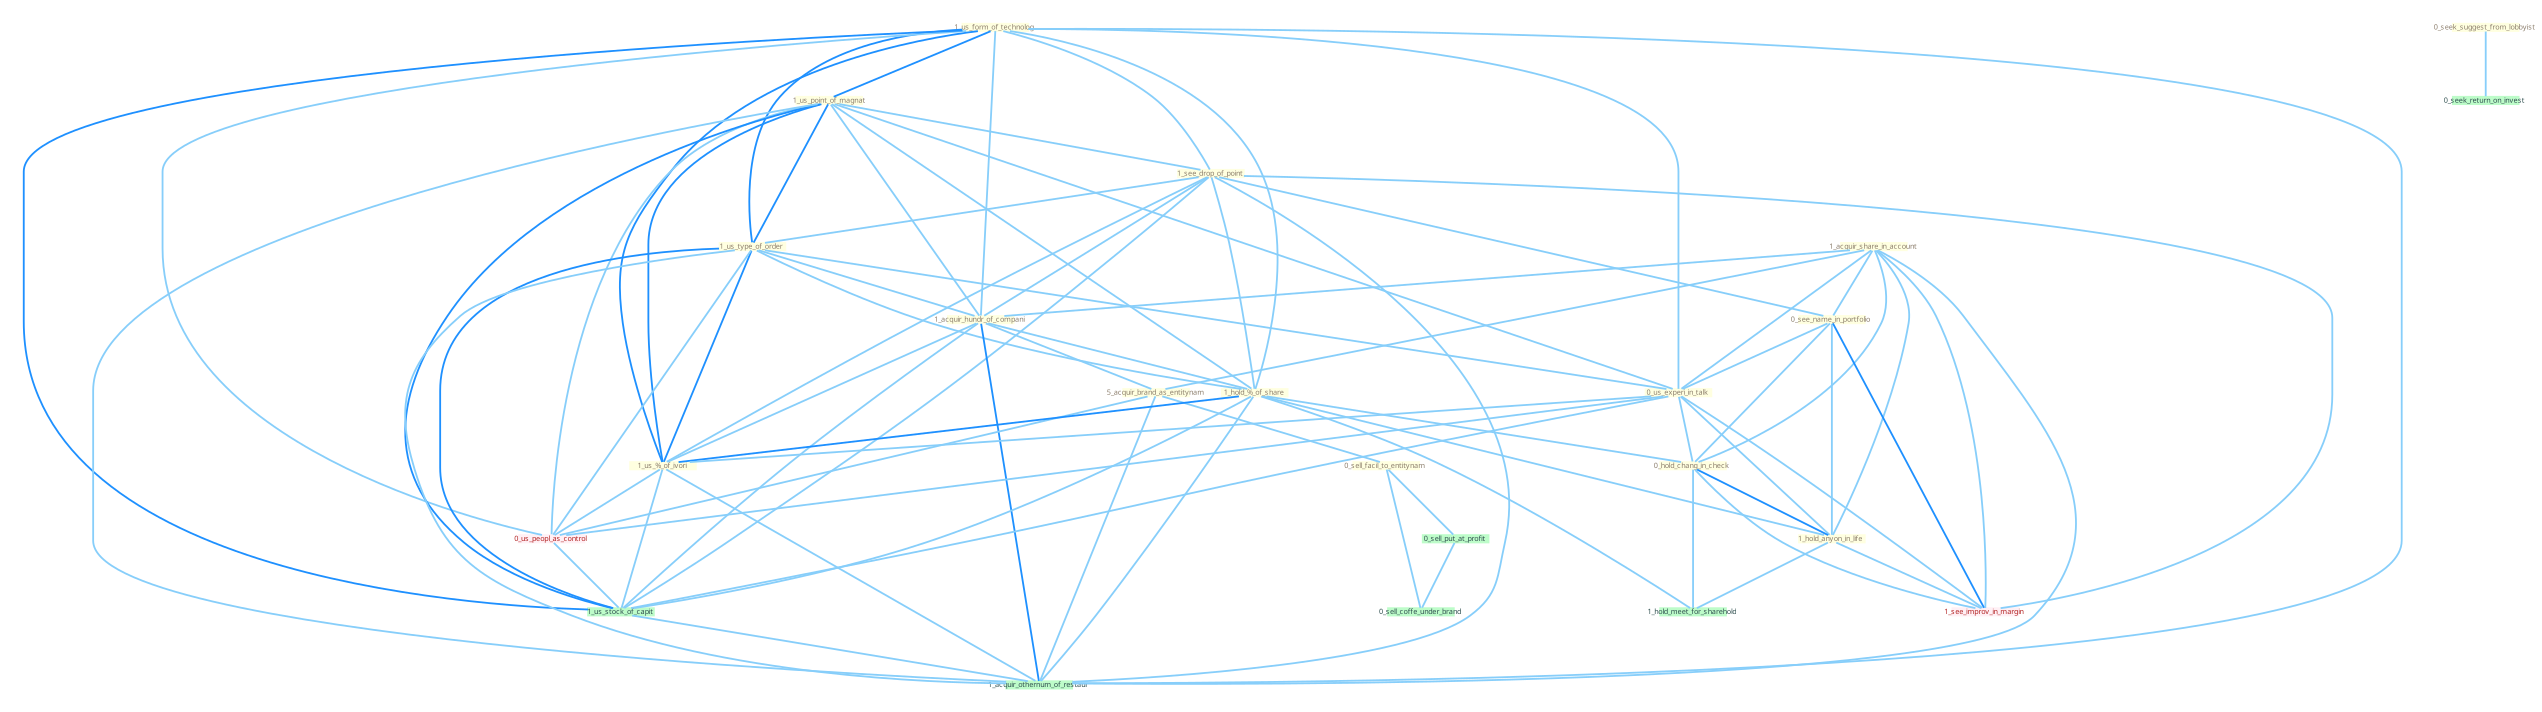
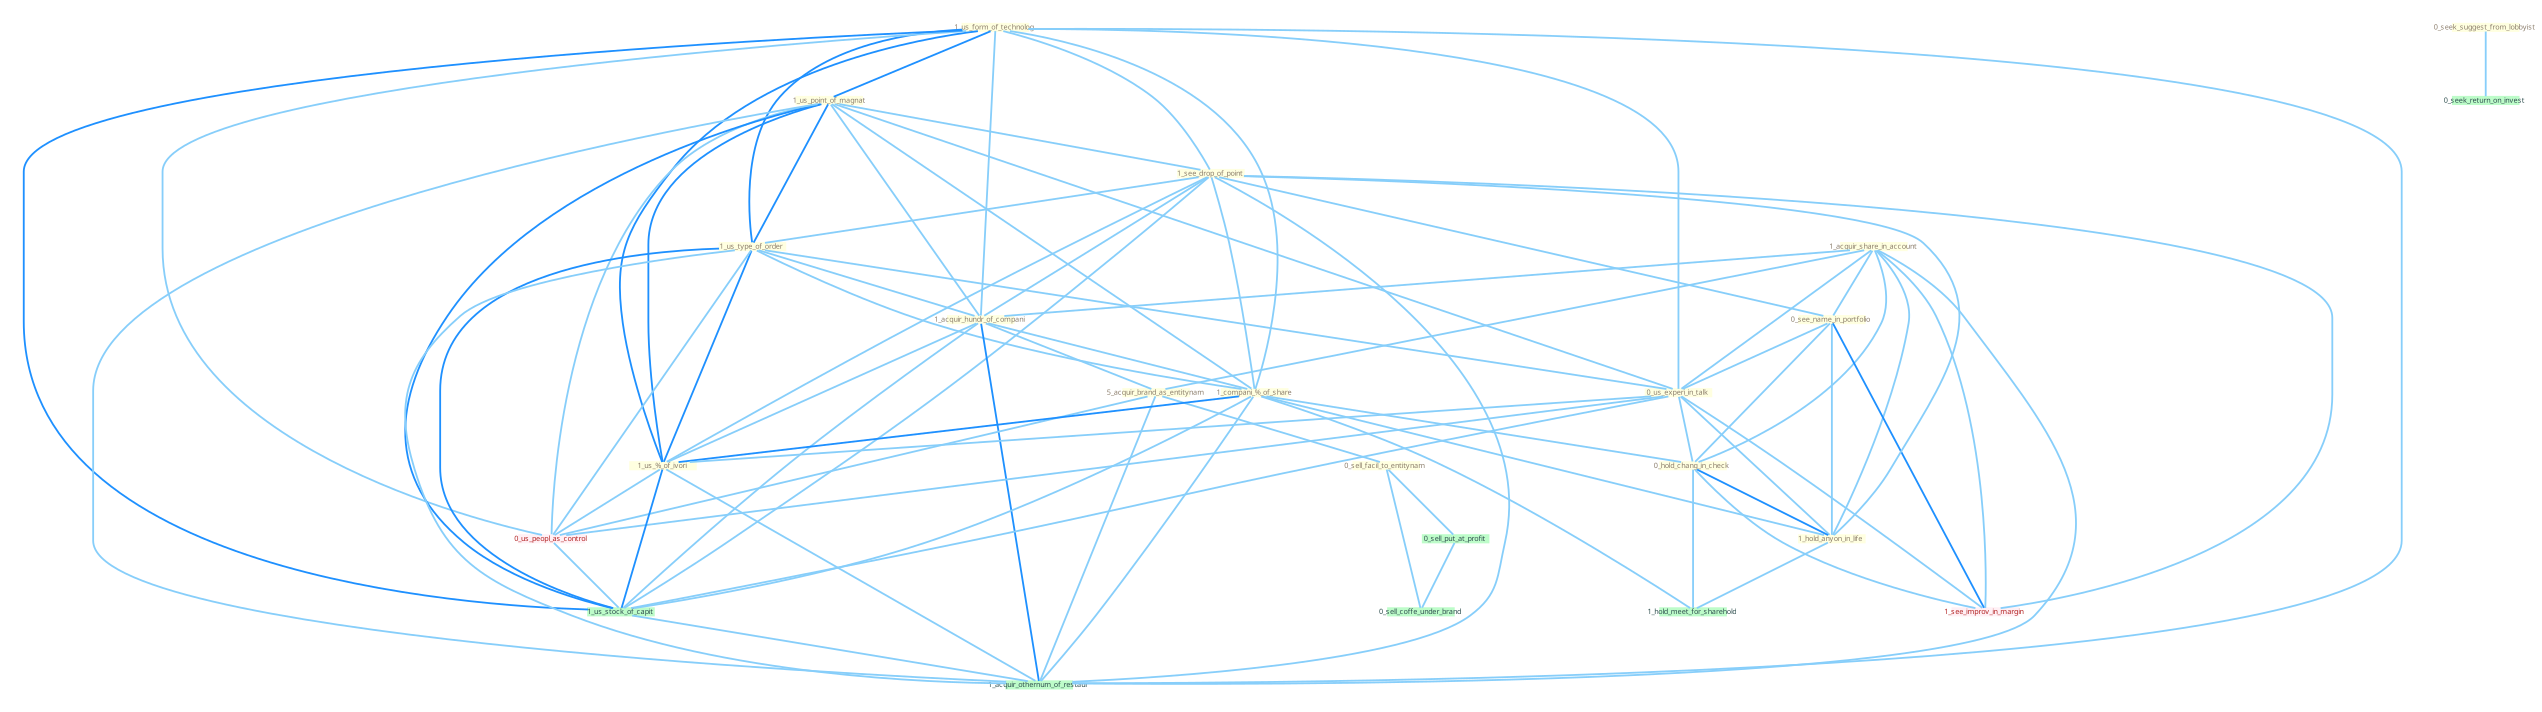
node "1_hold_%_of_share": label "1_hold_%_of_share" -> "1_compani_%_of_share"
edge "1_us_%_of_ivori" -- "1_us_stock_of_capit": color #87cefa -> #1e90ff
edge "1_hold_anyon_in_life" -- "1_see_improv_in_margin": now "1_hold_anyon_in_life" -- "1_see_drop_of_point"
